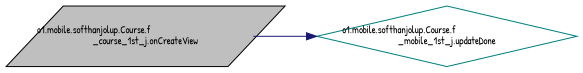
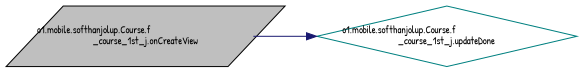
node "o1.mobile.softhanjolup.Course.f _mobile_1st_j.updateDone": label "o1.mobile.softhanjolup.Course.f _mobile_1st_j.updateDone" -> "o1.mobile.softhanjolup.Course.f _course_1st_j.updateDone"
